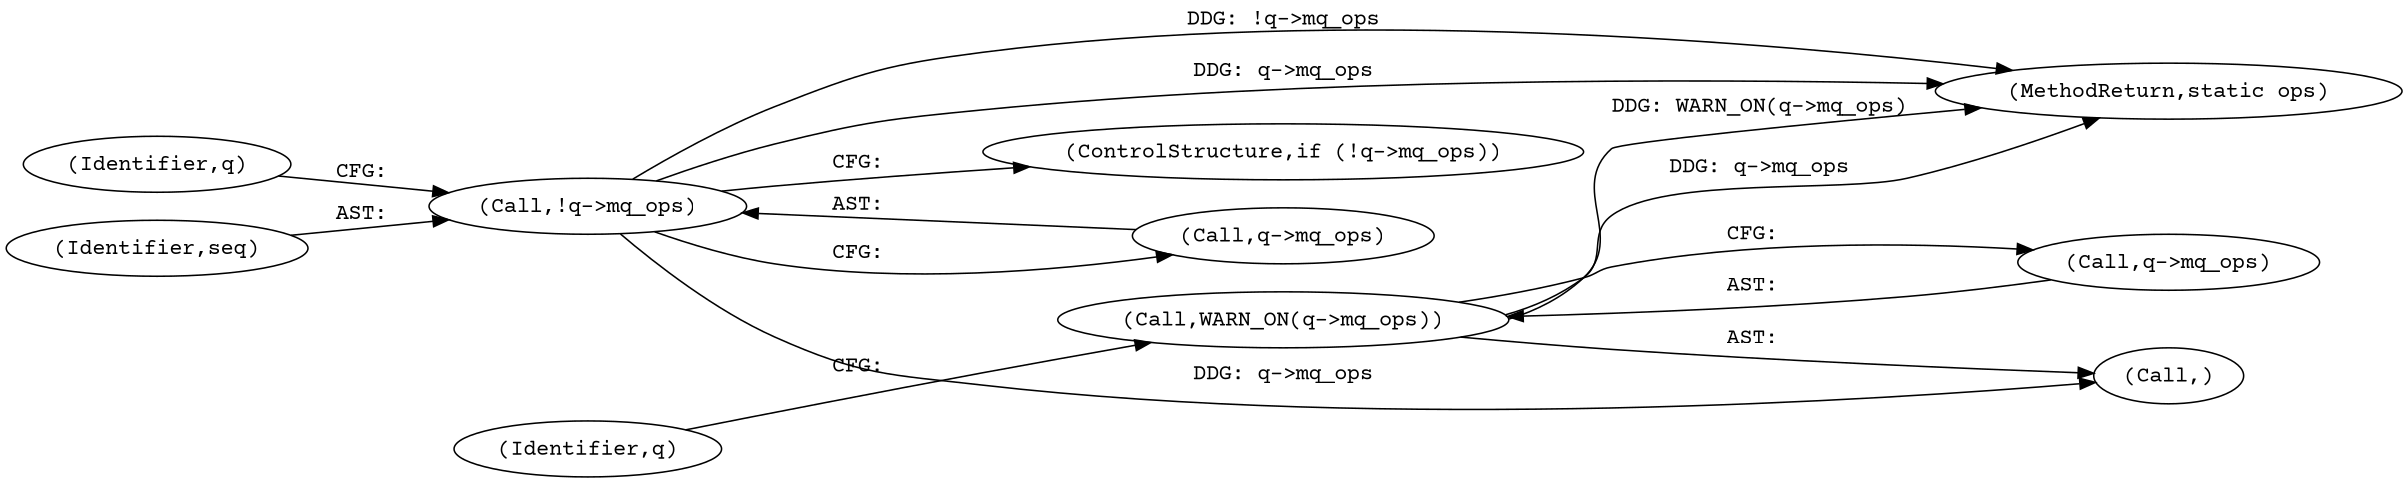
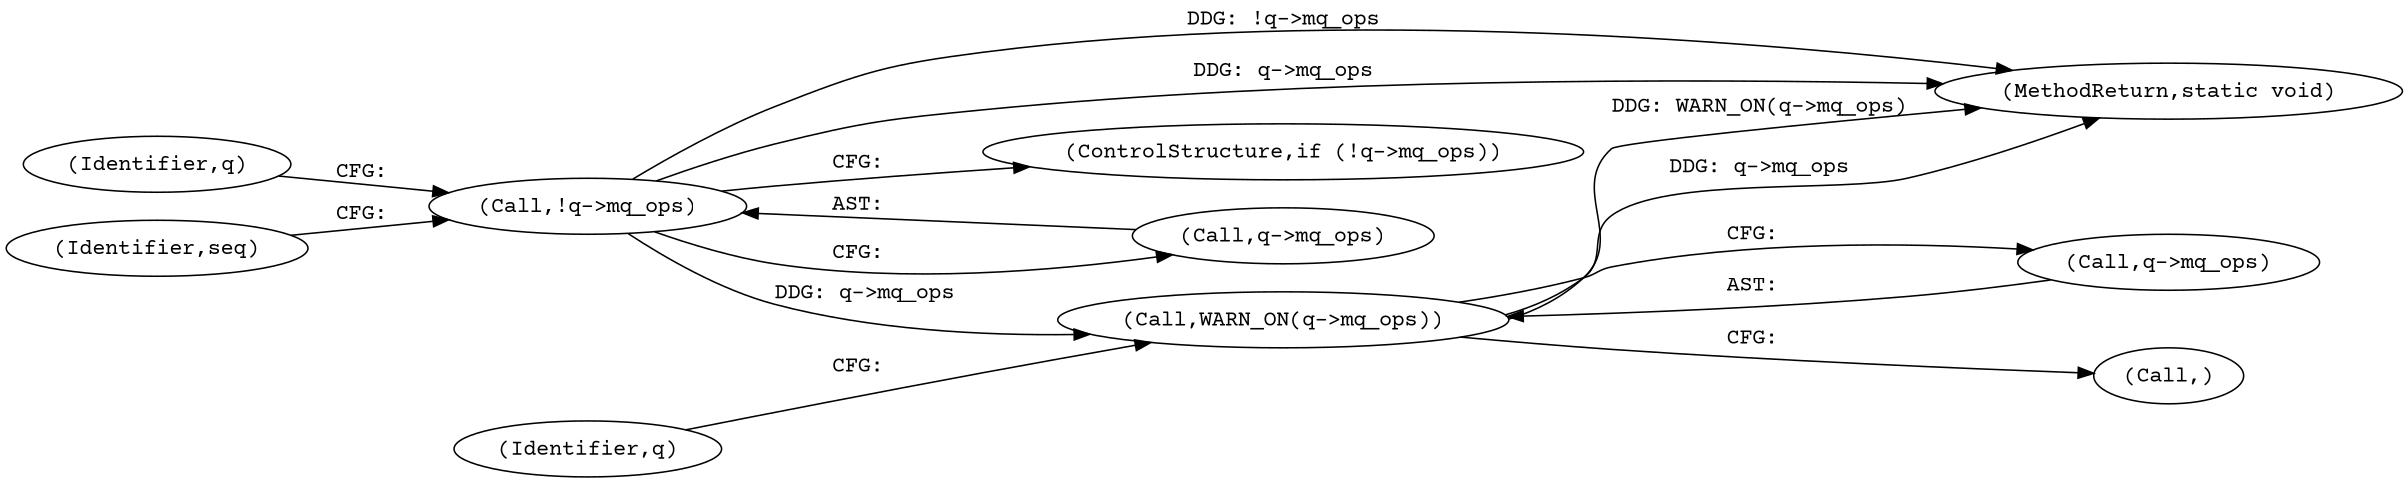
node "(MethodReturn,static ops)": label "(MethodReturn,static ops)" -> "(MethodReturn,static void)"
edge "(Identifier,seq)" -> "(Call,!q->mq_ops)": label "AST: " -> "CFG: "
edge "(Call,WARN_ON(q->mq_ops))" -> "(Call,)": label "AST: " -> "CFG: "
edge "(Call,!q->mq_ops)" -> "(Call,)": now "(Call,!q->mq_ops)" -> "(Call,WARN_ON(q->mq_ops))"
